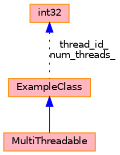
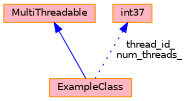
node "int32": label "int32" -> "int37"
edge "MultiThreadable" -> "ExampleClass": reversed
